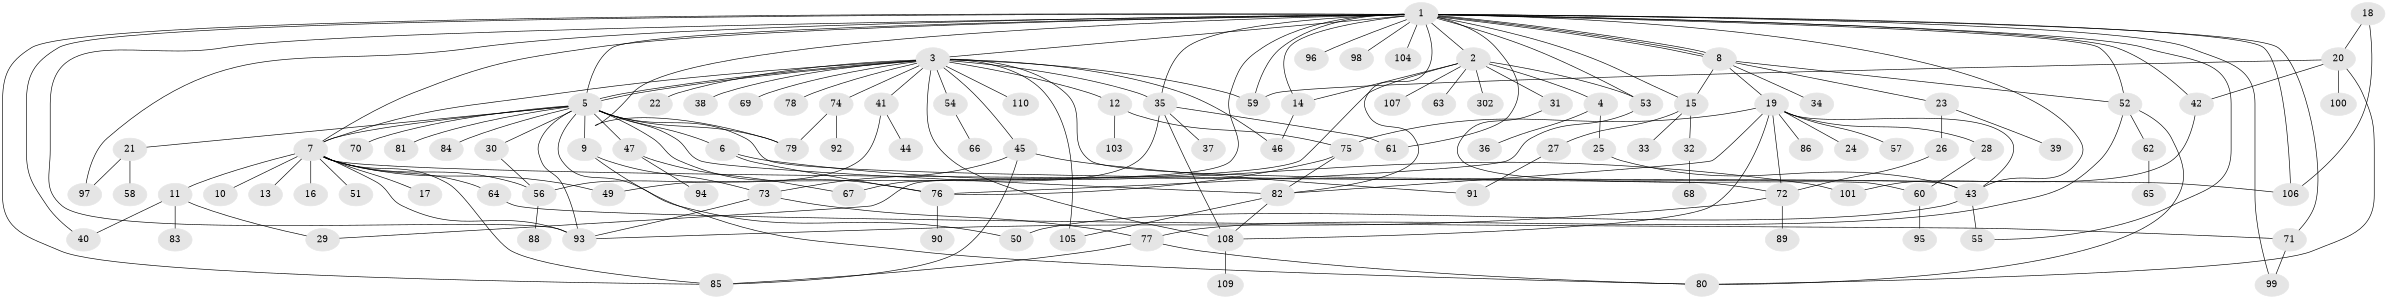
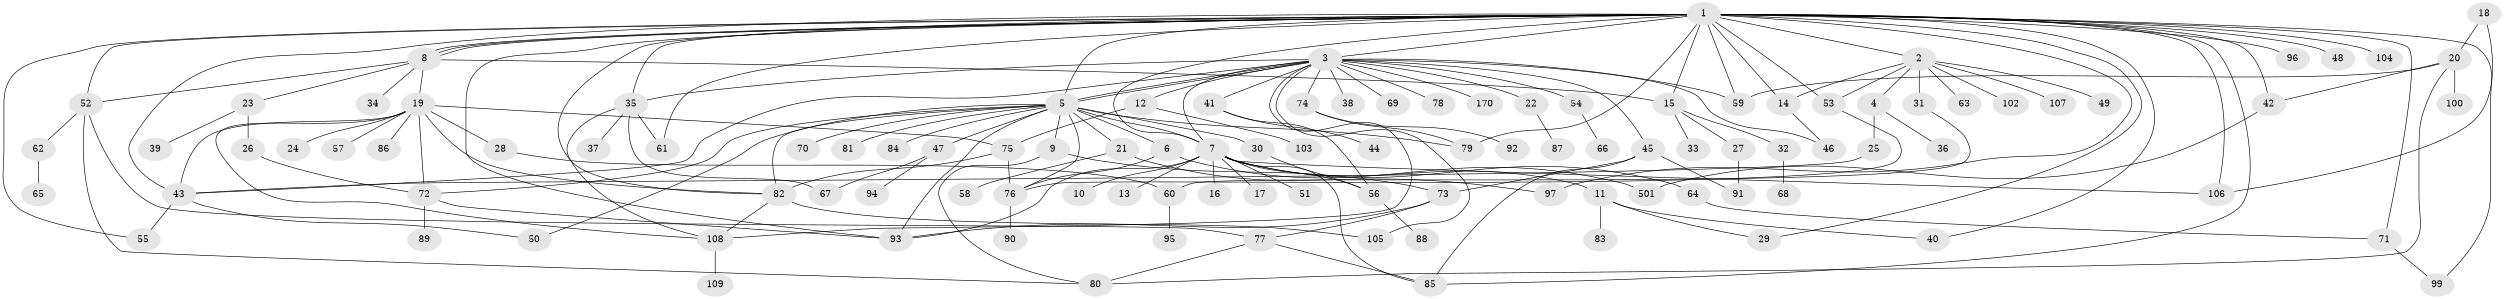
node "98": label "98" -> "48"
node "110": label "110" -> "170"
node "302": label "302" -> "102"
node "87": added
edge "7" -- "49": removed
node "101": label "101" -> "501"
